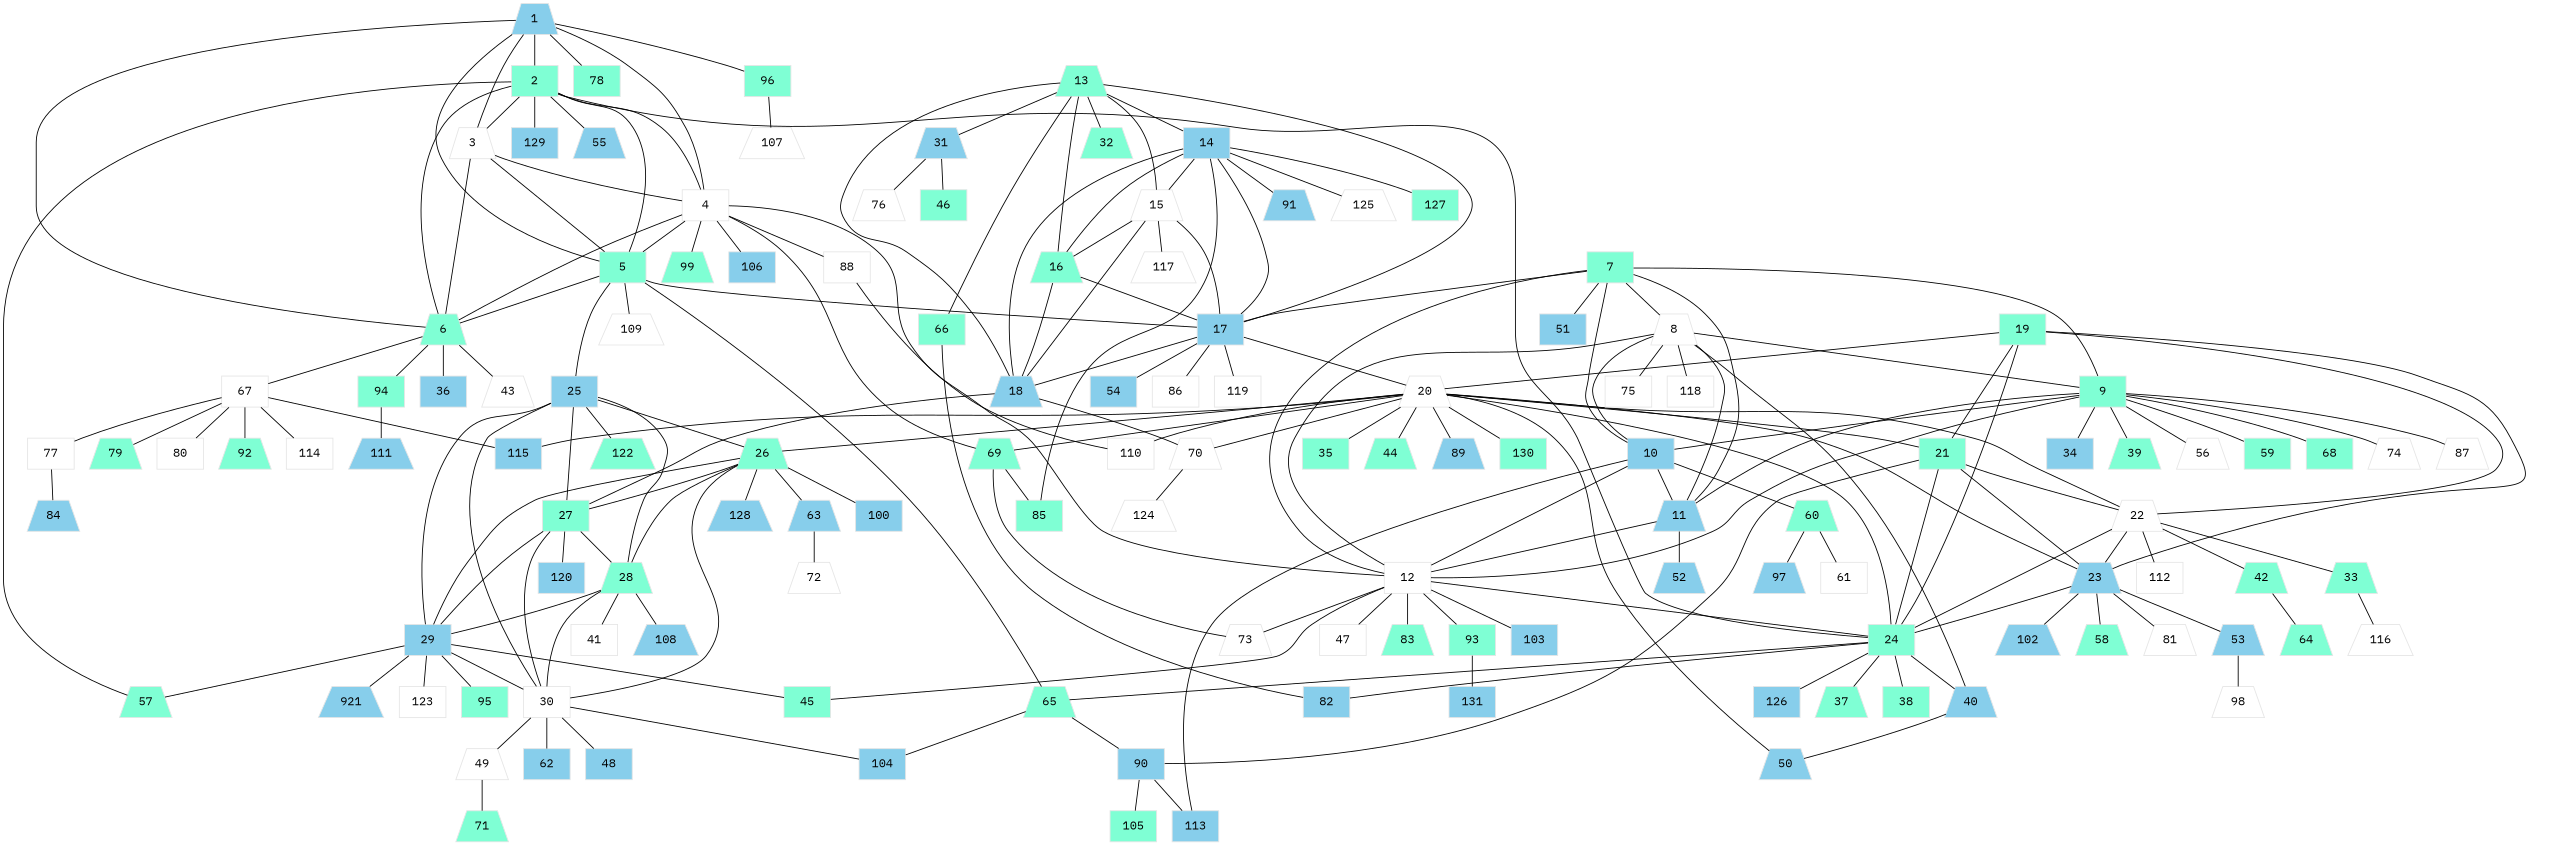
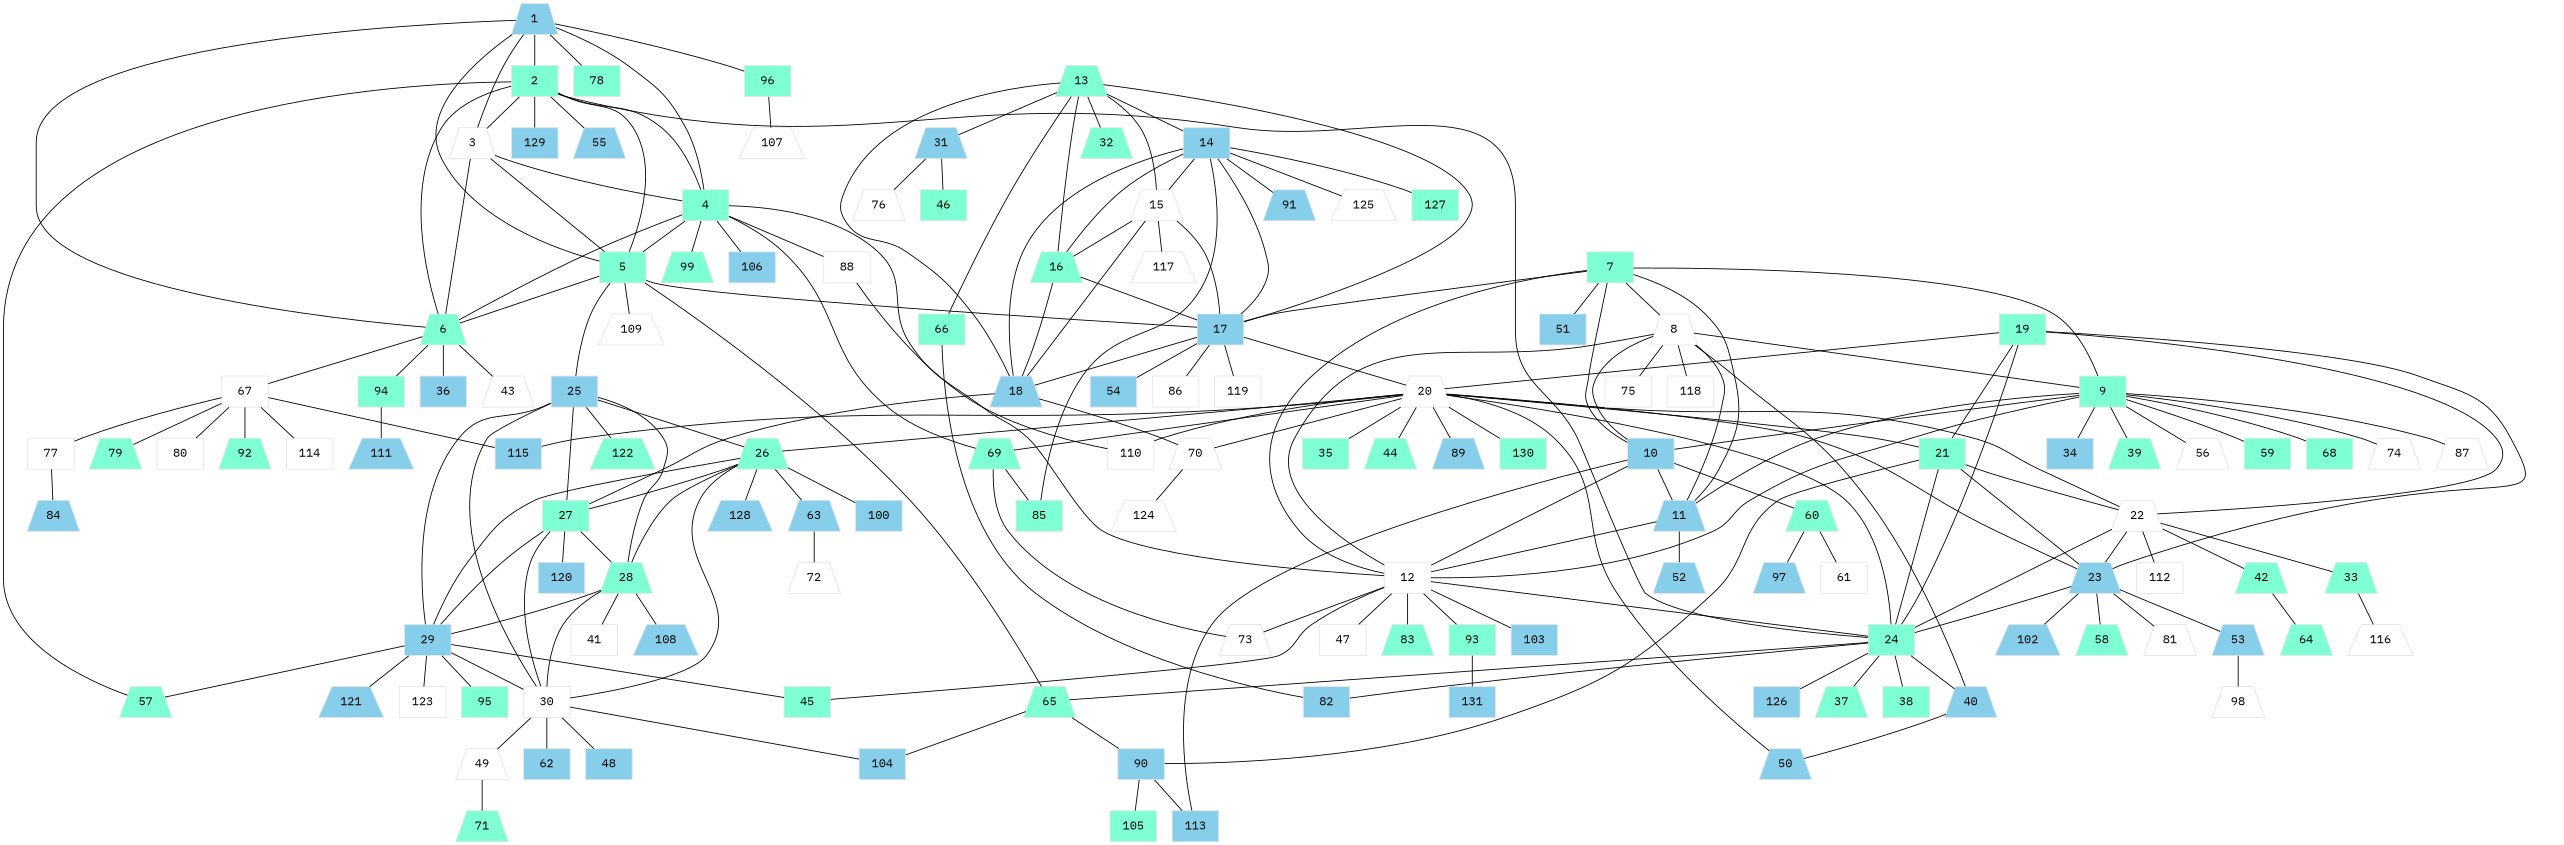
node "4": fillcolor white -> aquamarine
node "921": label "921" -> "121"
